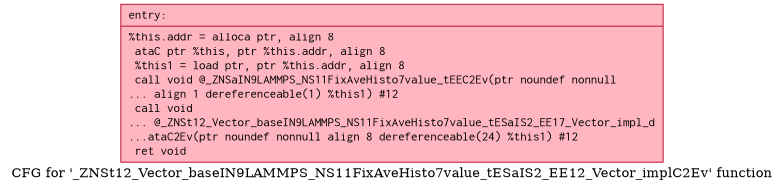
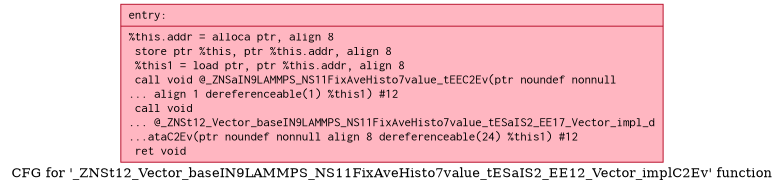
node "entry:": text "ataC ptr %this, ptr %this.addr, align 8" -> "store ptr %this, ptr %this.addr, align 8"
